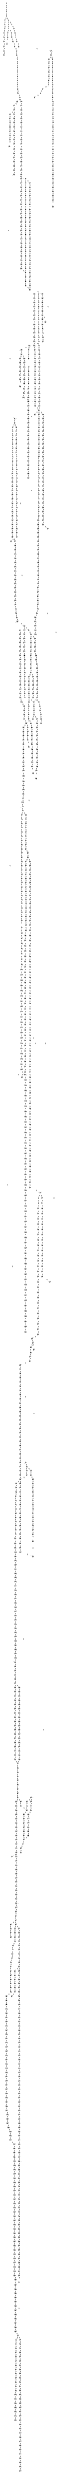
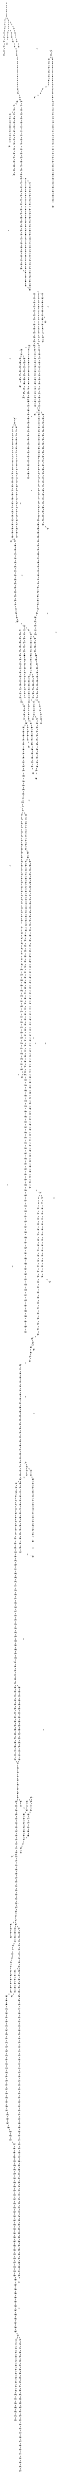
node "S852": added
